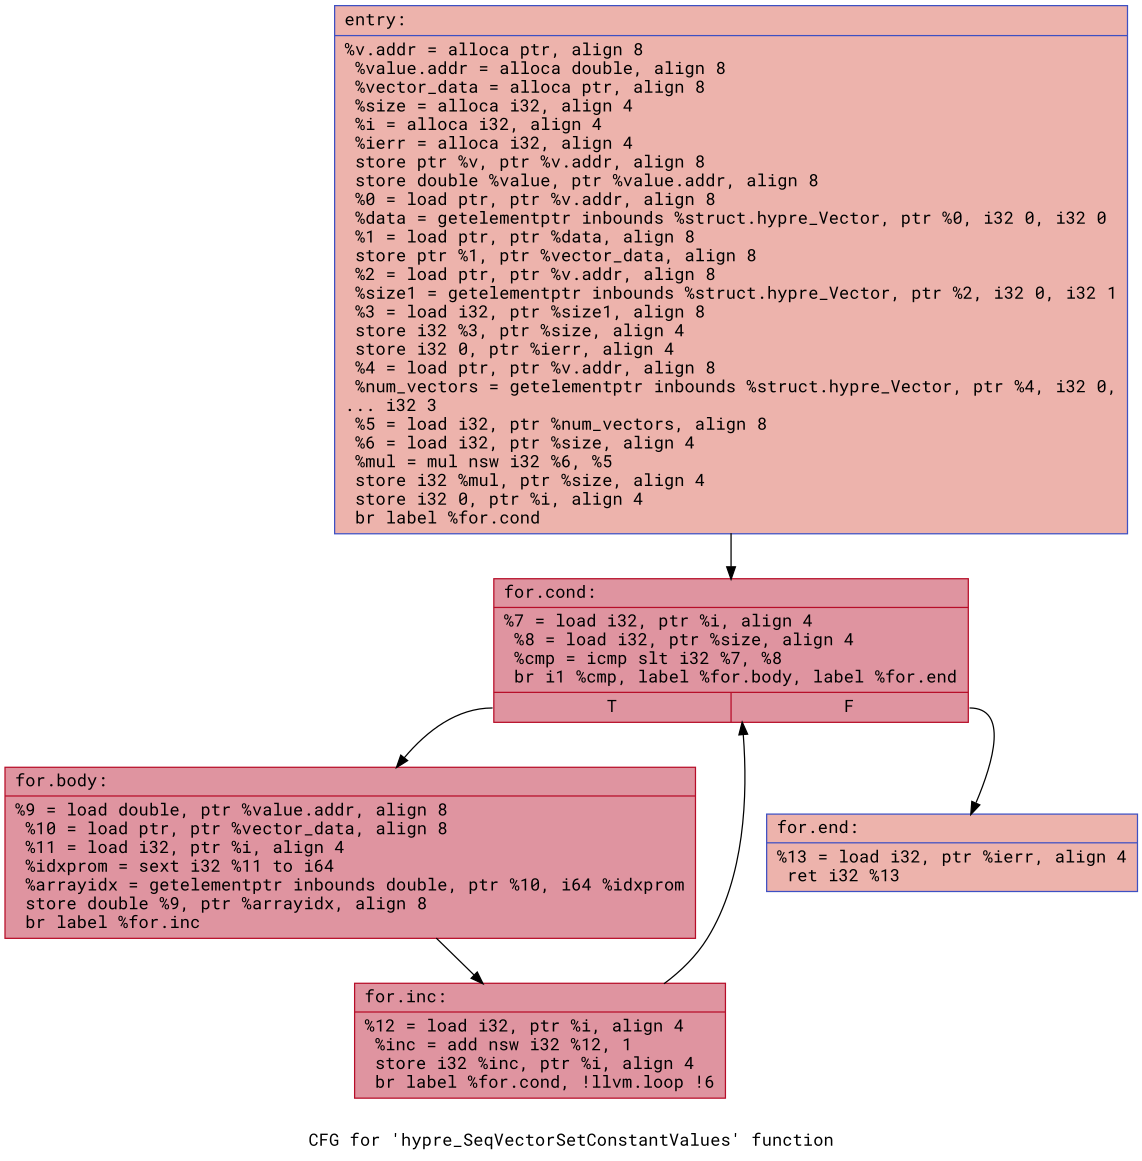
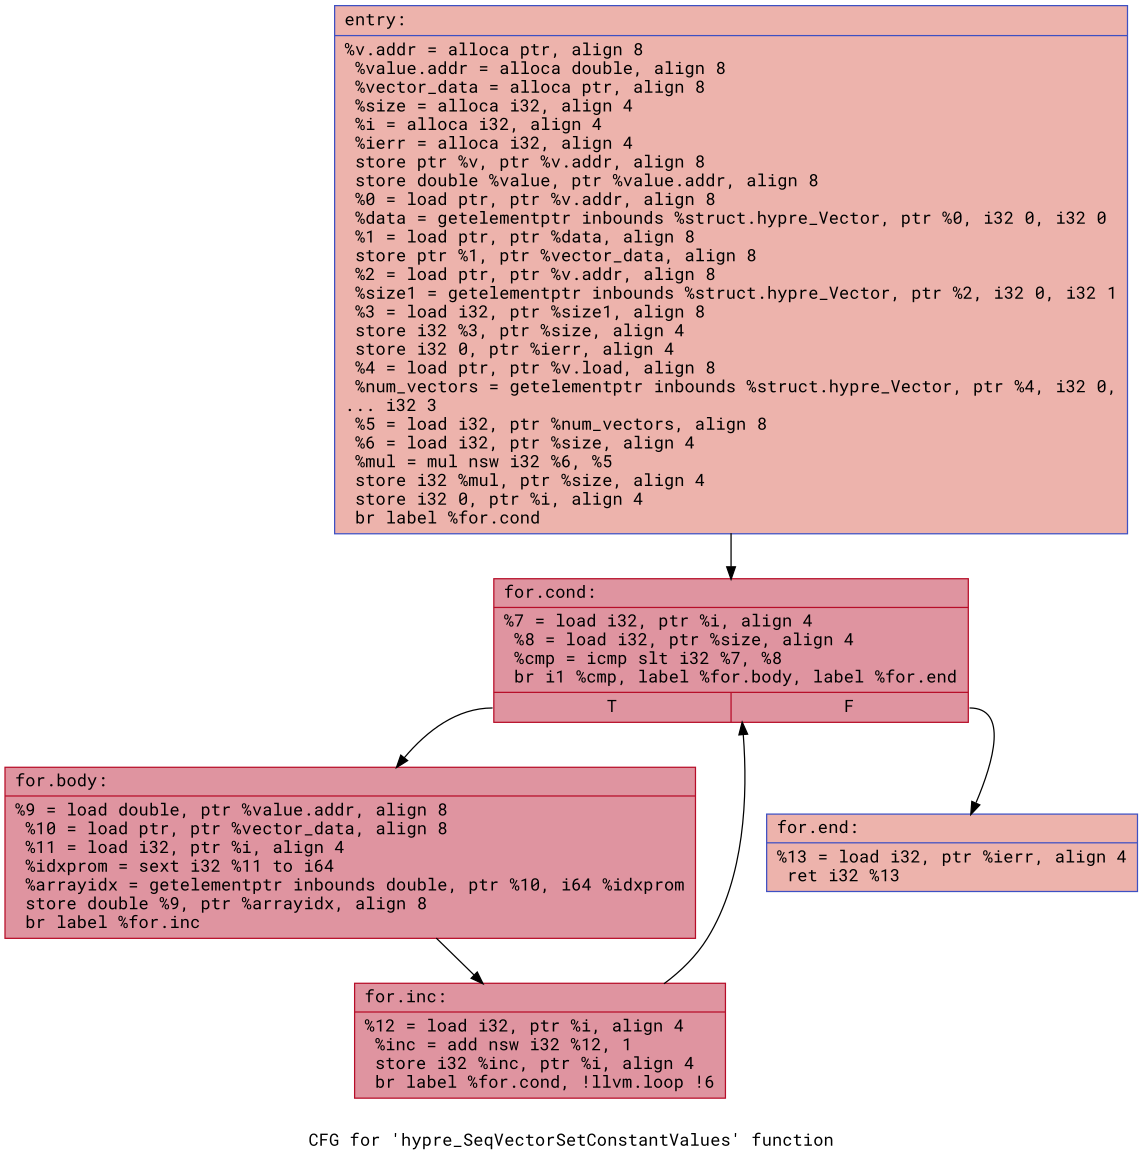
node "entry:": text "%4 = load ptr, ptr %v.addr, align 8" -> "%4 = load ptr, ptr %v.load, align 8"
